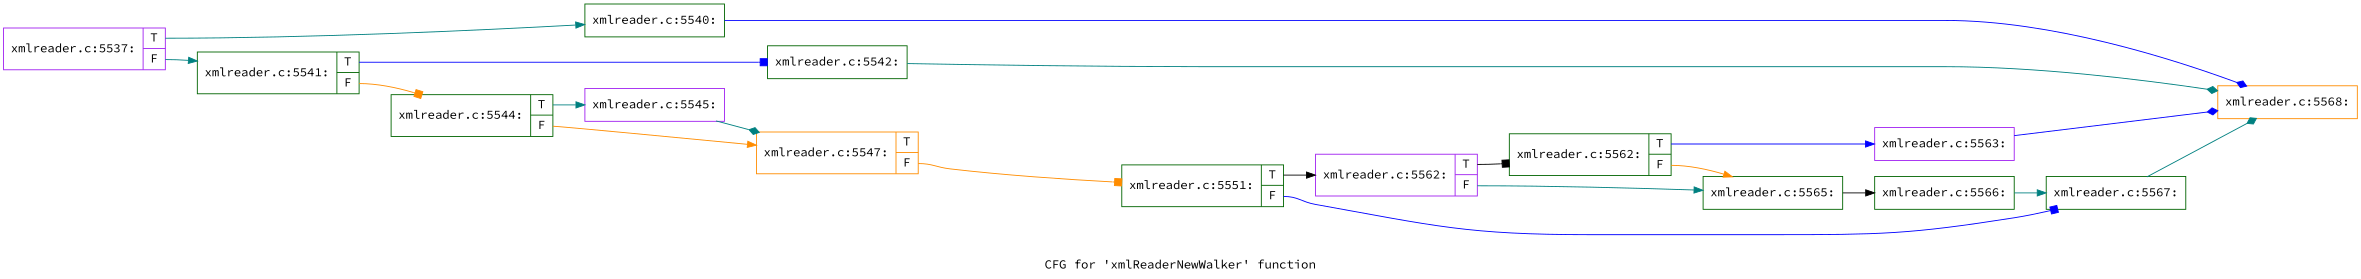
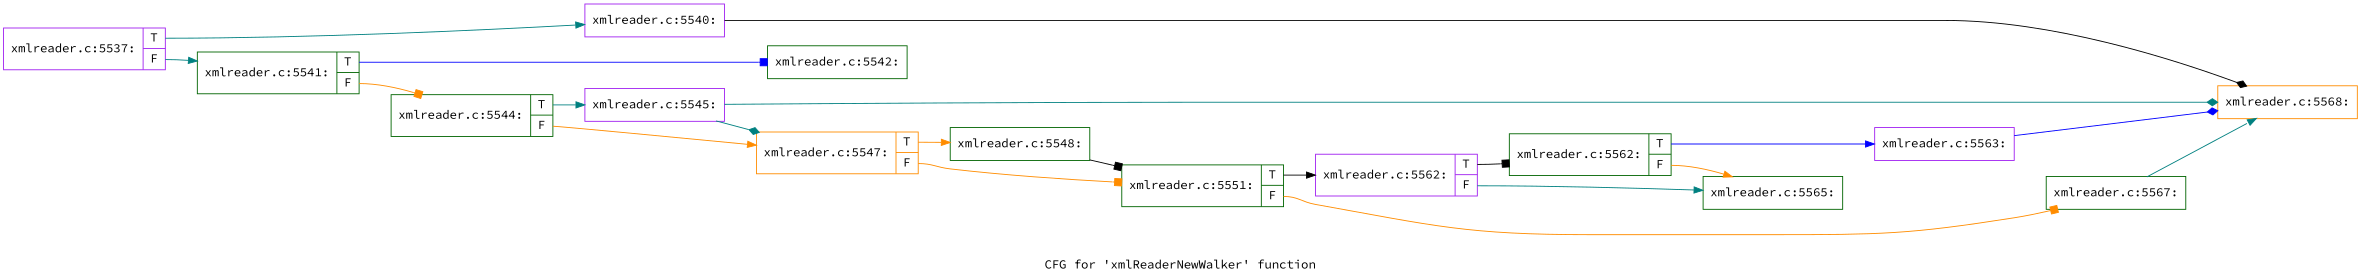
node "xmlreader.c:5540:": color darkgreen -> purple
edge "xmlreader.c:5540:" -> "xmlreader.c:5568:": color blue -> black
edge "xmlreader.c:5542:" -> "xmlreader.c:5568:": now "xmlreader.c:5545:" -> "xmlreader.c:5568:"
node "xmlreader.c:5548:": added
edge "xmlreader.c:5567:" -> "xmlreader.c:5568:": arrowhead diamond -> normal
node "xmlreader.c:5566:": removed
edge "xmlreader.c:5551:" -> "xmlreader.c:5567:": color blue -> darkorange
